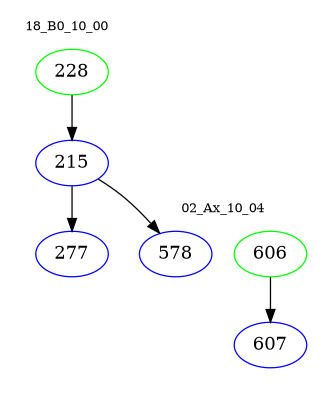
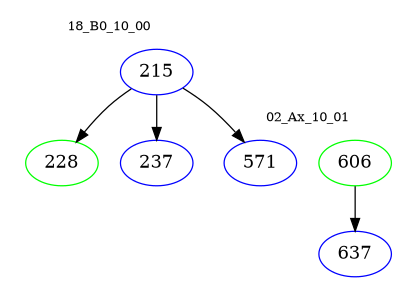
edge "228" -> "215": reversed
cluster "02_Ax_10_04": label "02_Ax_10_04" -> "02_Ax_10_01"
node "277": label "277" -> "237"
node "578": label "578" -> "571"
node "607": label "607" -> "637"
